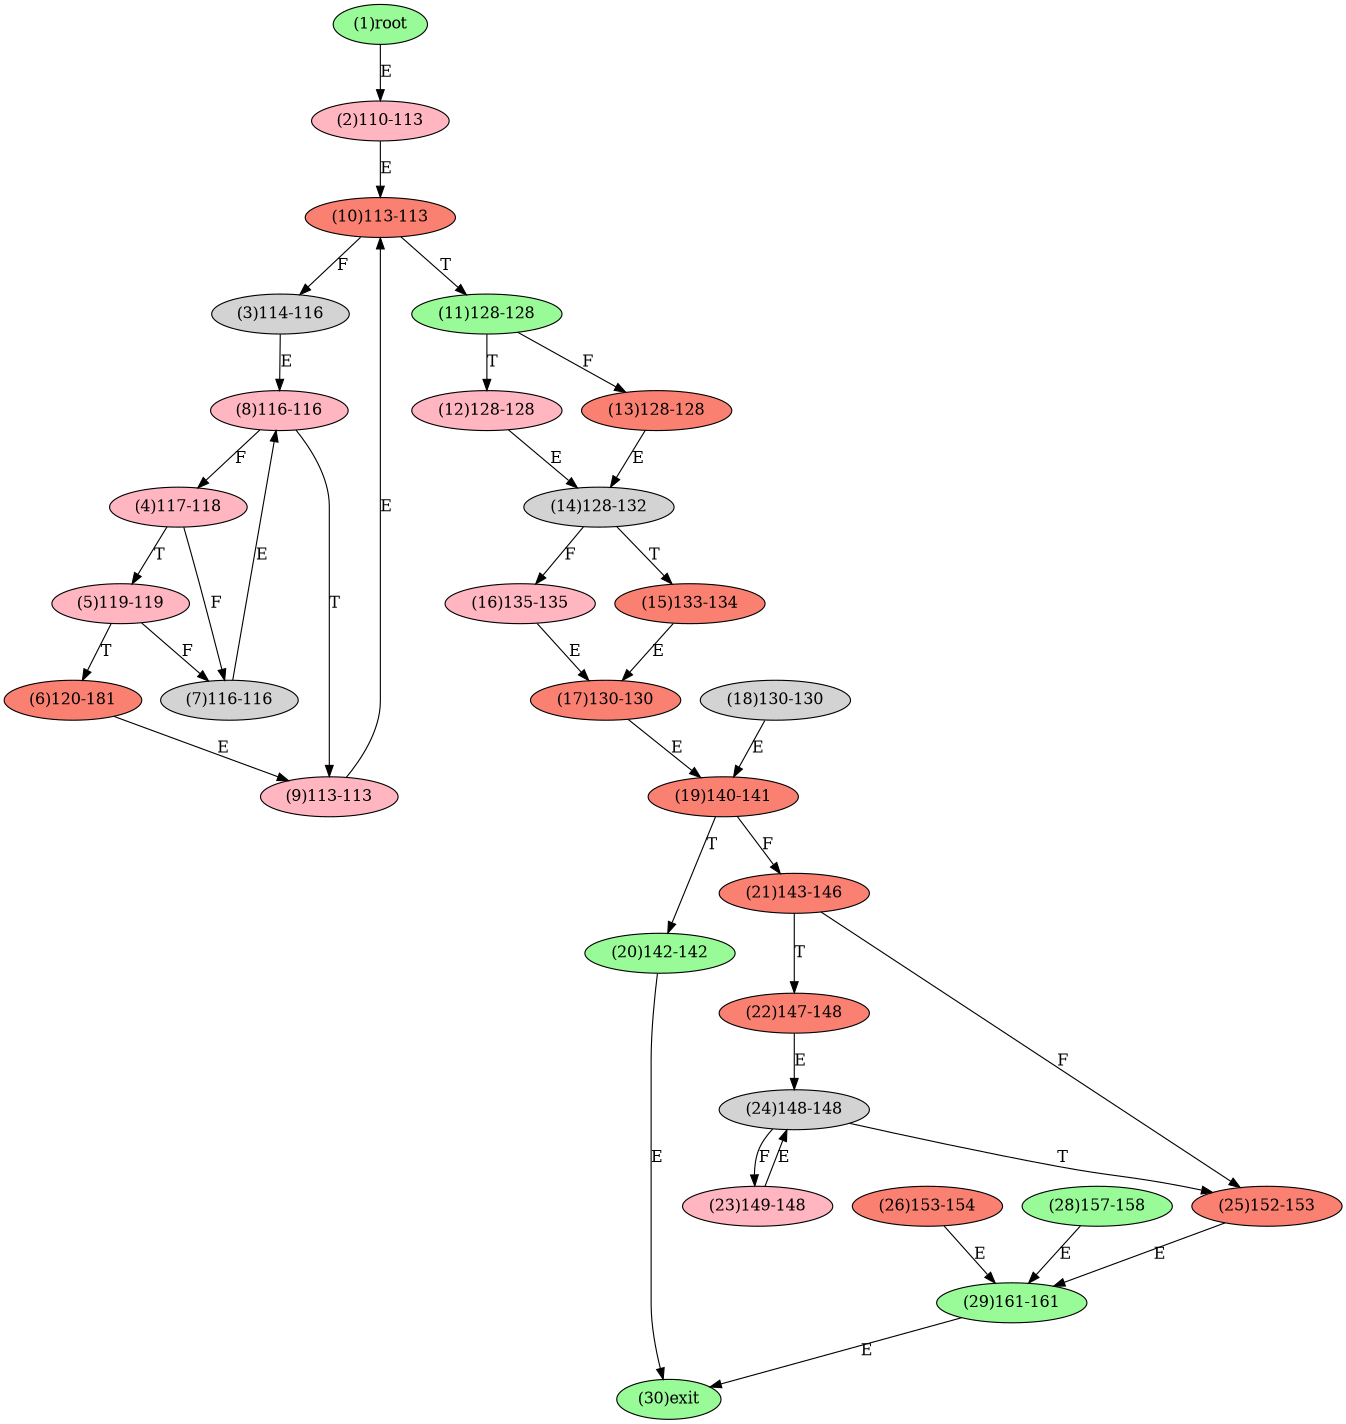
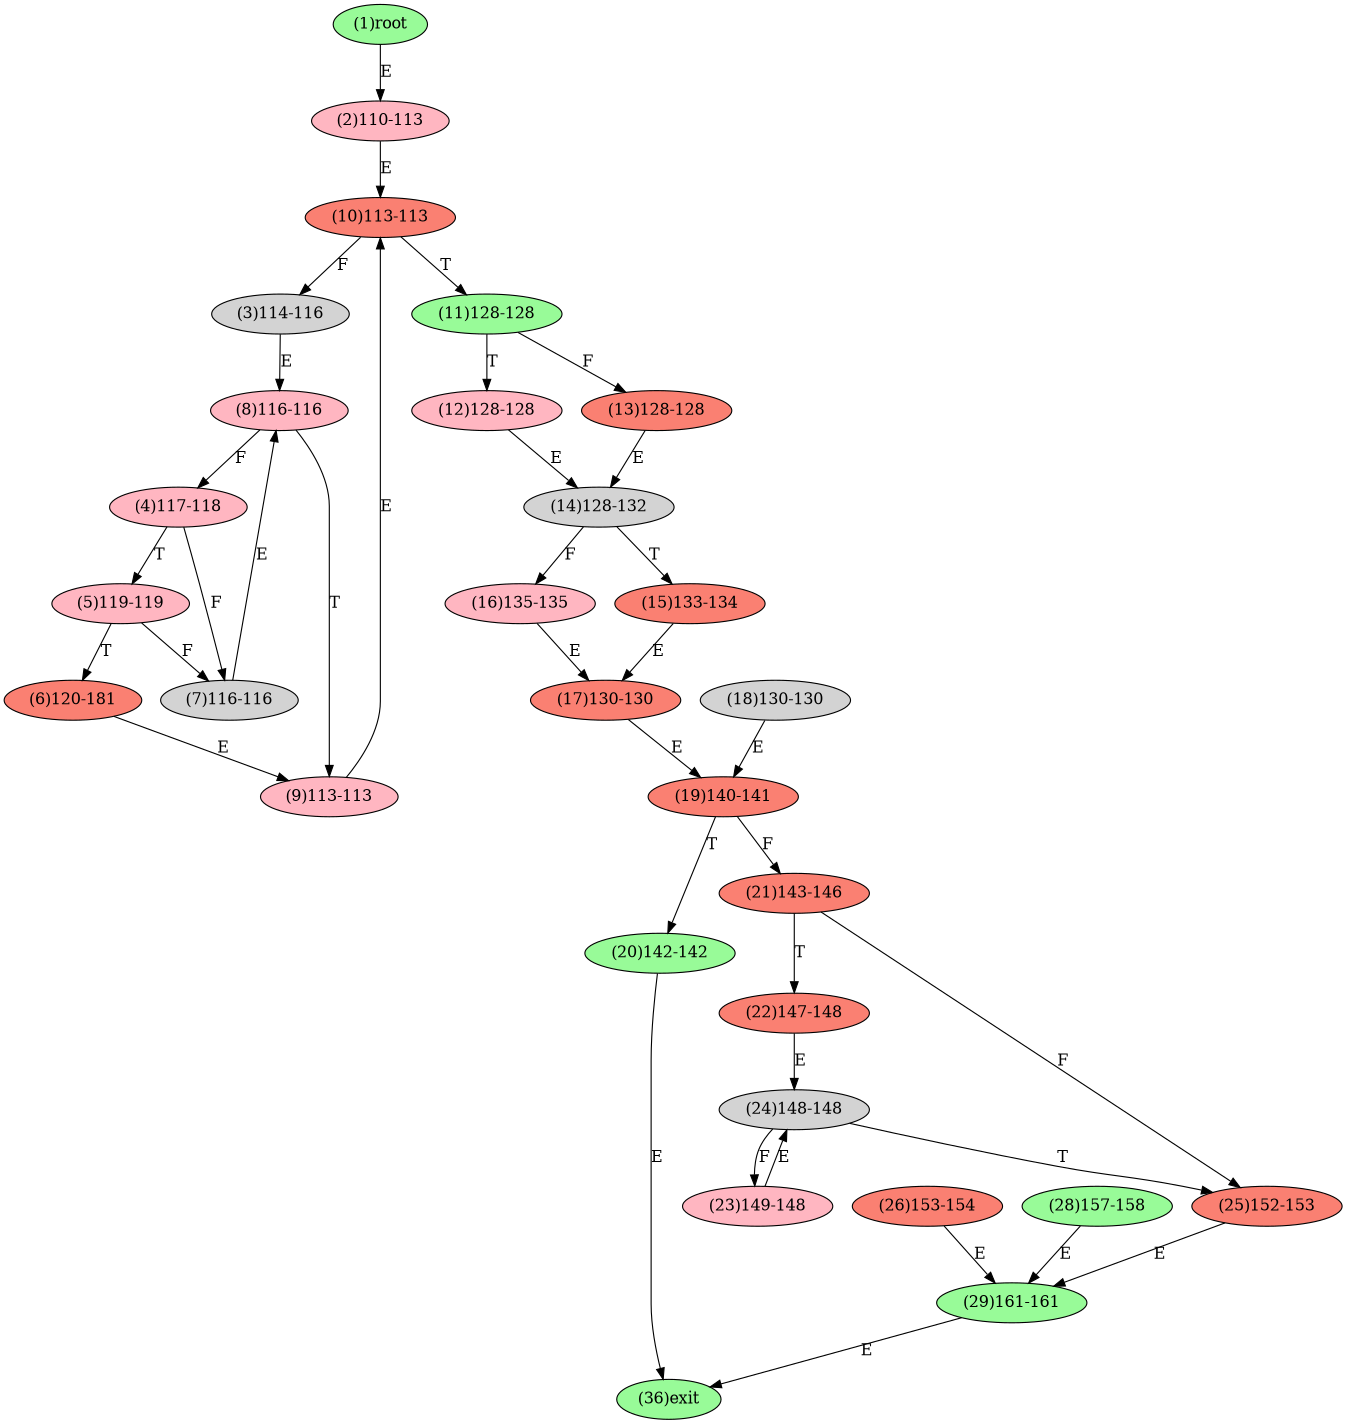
node "(30)exit": label "(30)exit" -> "(36)exit"
